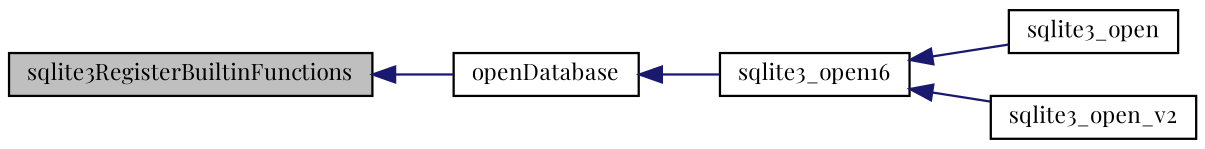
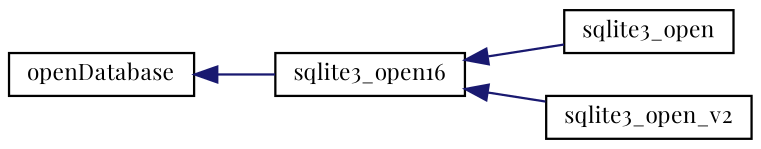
node "sqlite3RegisterBuiltinFunctions": removed
